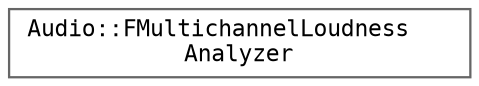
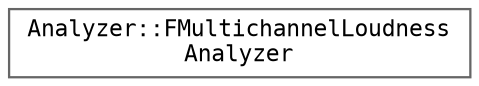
node "Audio::FMultichannelLoudness Analyzer": label "Audio::FMultichannelLoudness Analyzer" -> "Analyzer::FMultichannelLoudness Analyzer"
